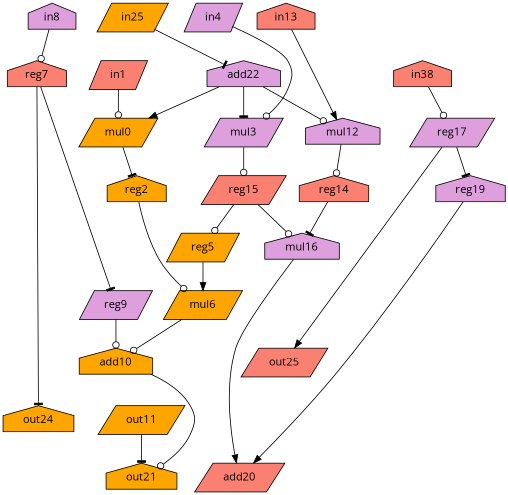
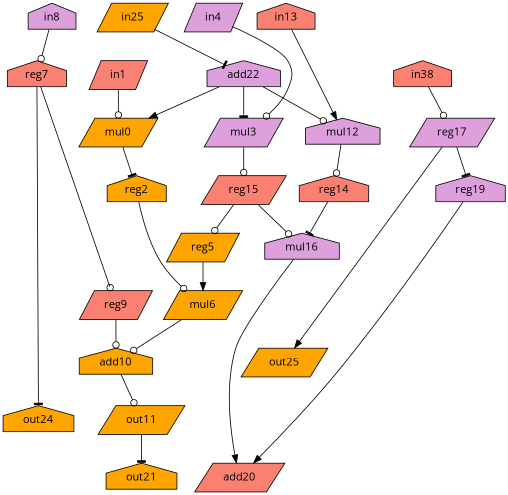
edge "reg7" -> "reg9": arrowhead tee -> odot
node "reg9": fillcolor plum -> salmon
node "out25": fillcolor salmon -> orange
edge "add10" -> "out21": now "add10" -> "out11"
